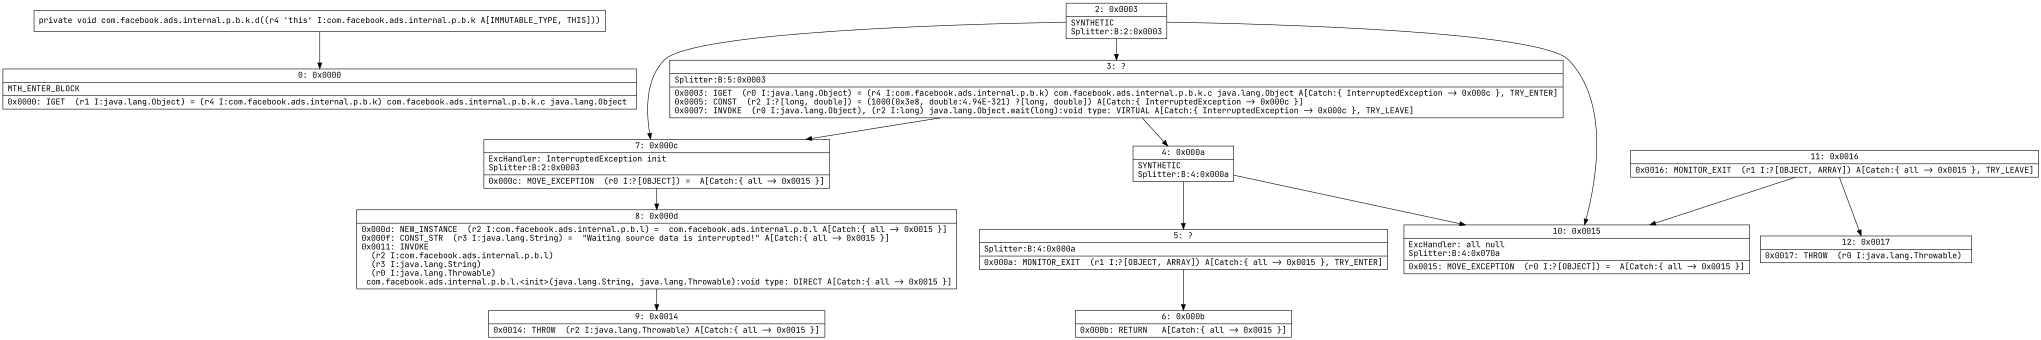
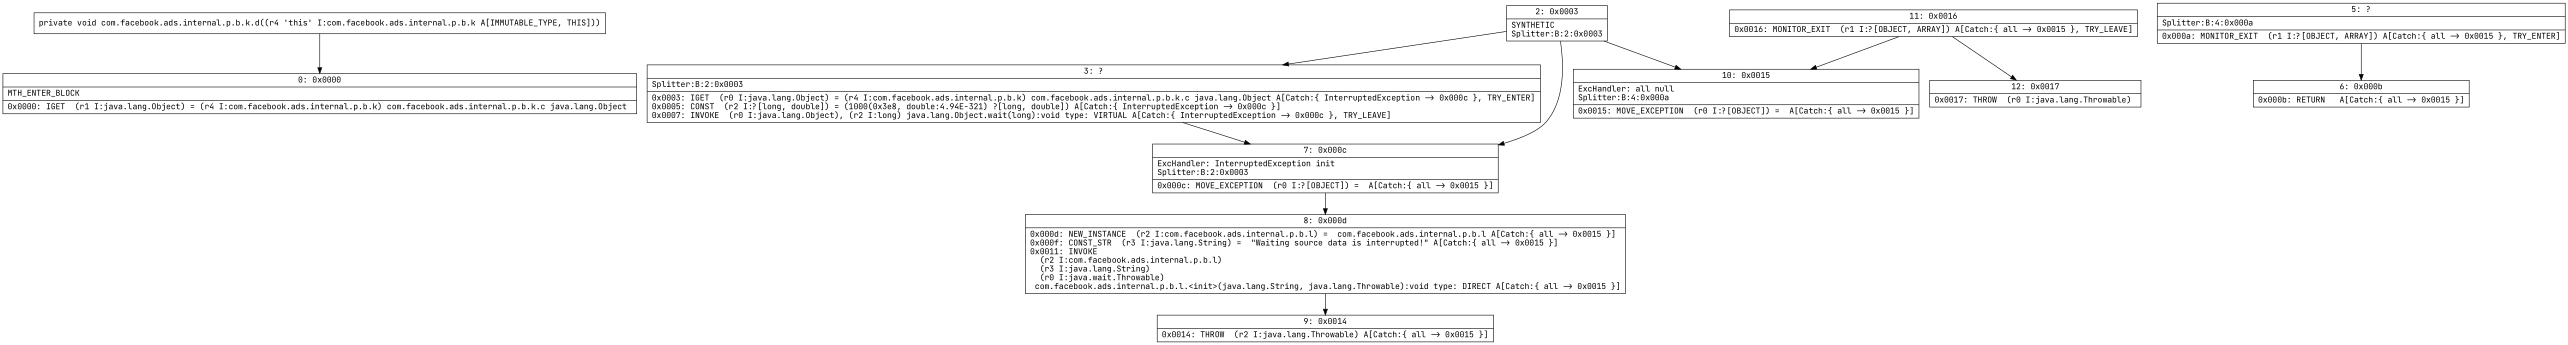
node "3: ?": text "Splitter:B:5:0x0003" -> "Splitter:B:2:0x0003"
node "4: 0x000a": removed
node "10: 0x0015": text "Splitter:B:4:0x070a" -> "Splitter:B:4:0x000a"
node "8: 0x000d": text "(r0 I:java.lang.Throwable)" -> "(r0 I:java.wait.Throwable)"
